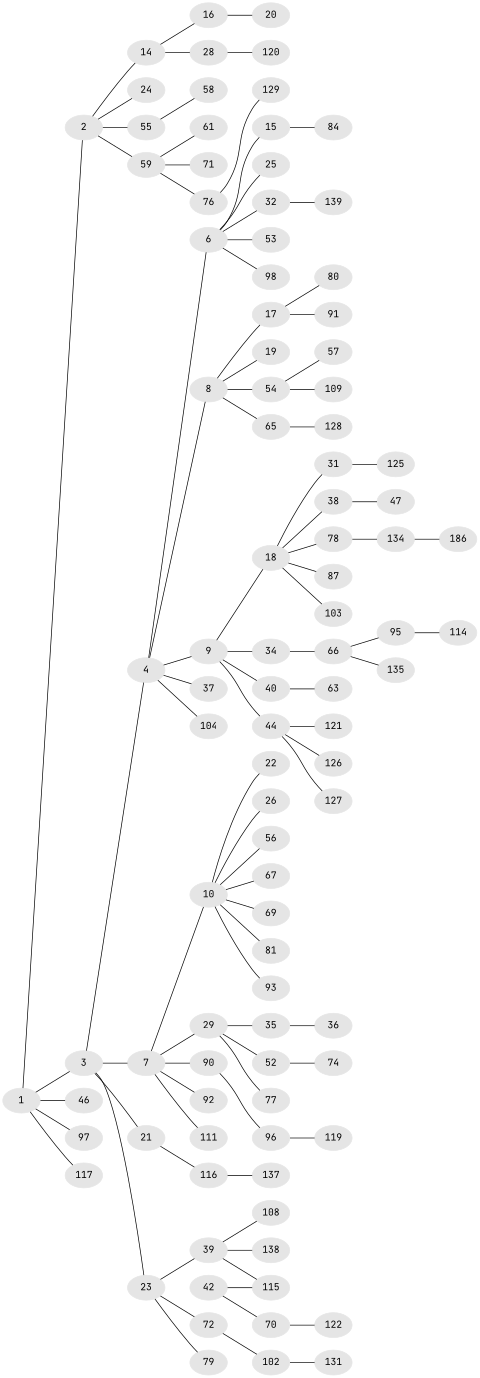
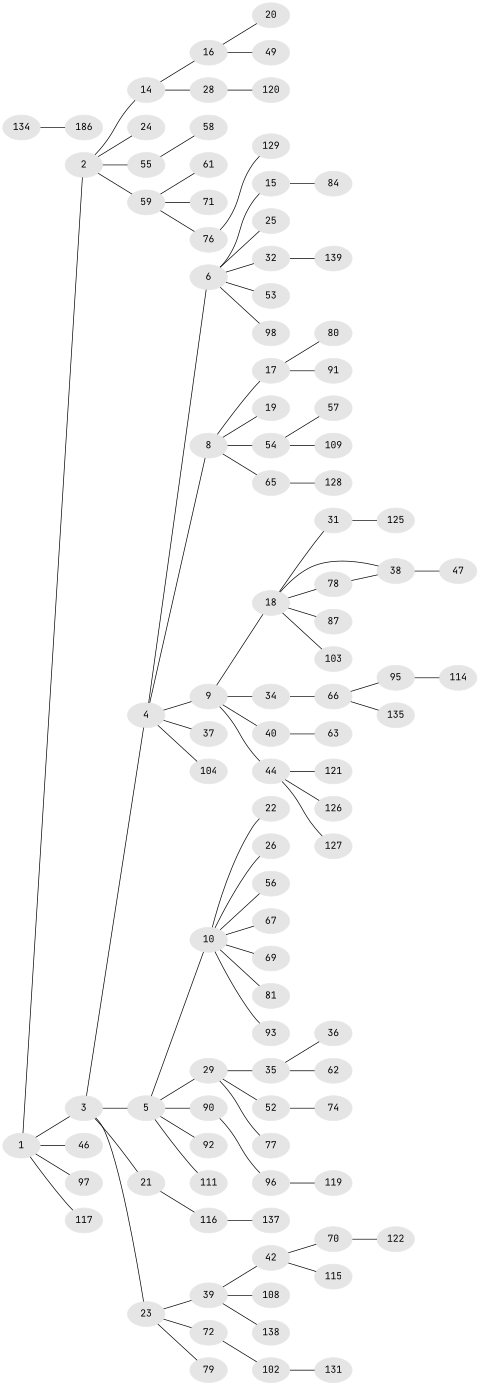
node "49": added
edge "78" -- "134": now "78" -- "38"
node "7": label "7" -> "5"
node "62": added
edge "39" -- "115": now "39" -- "42"
